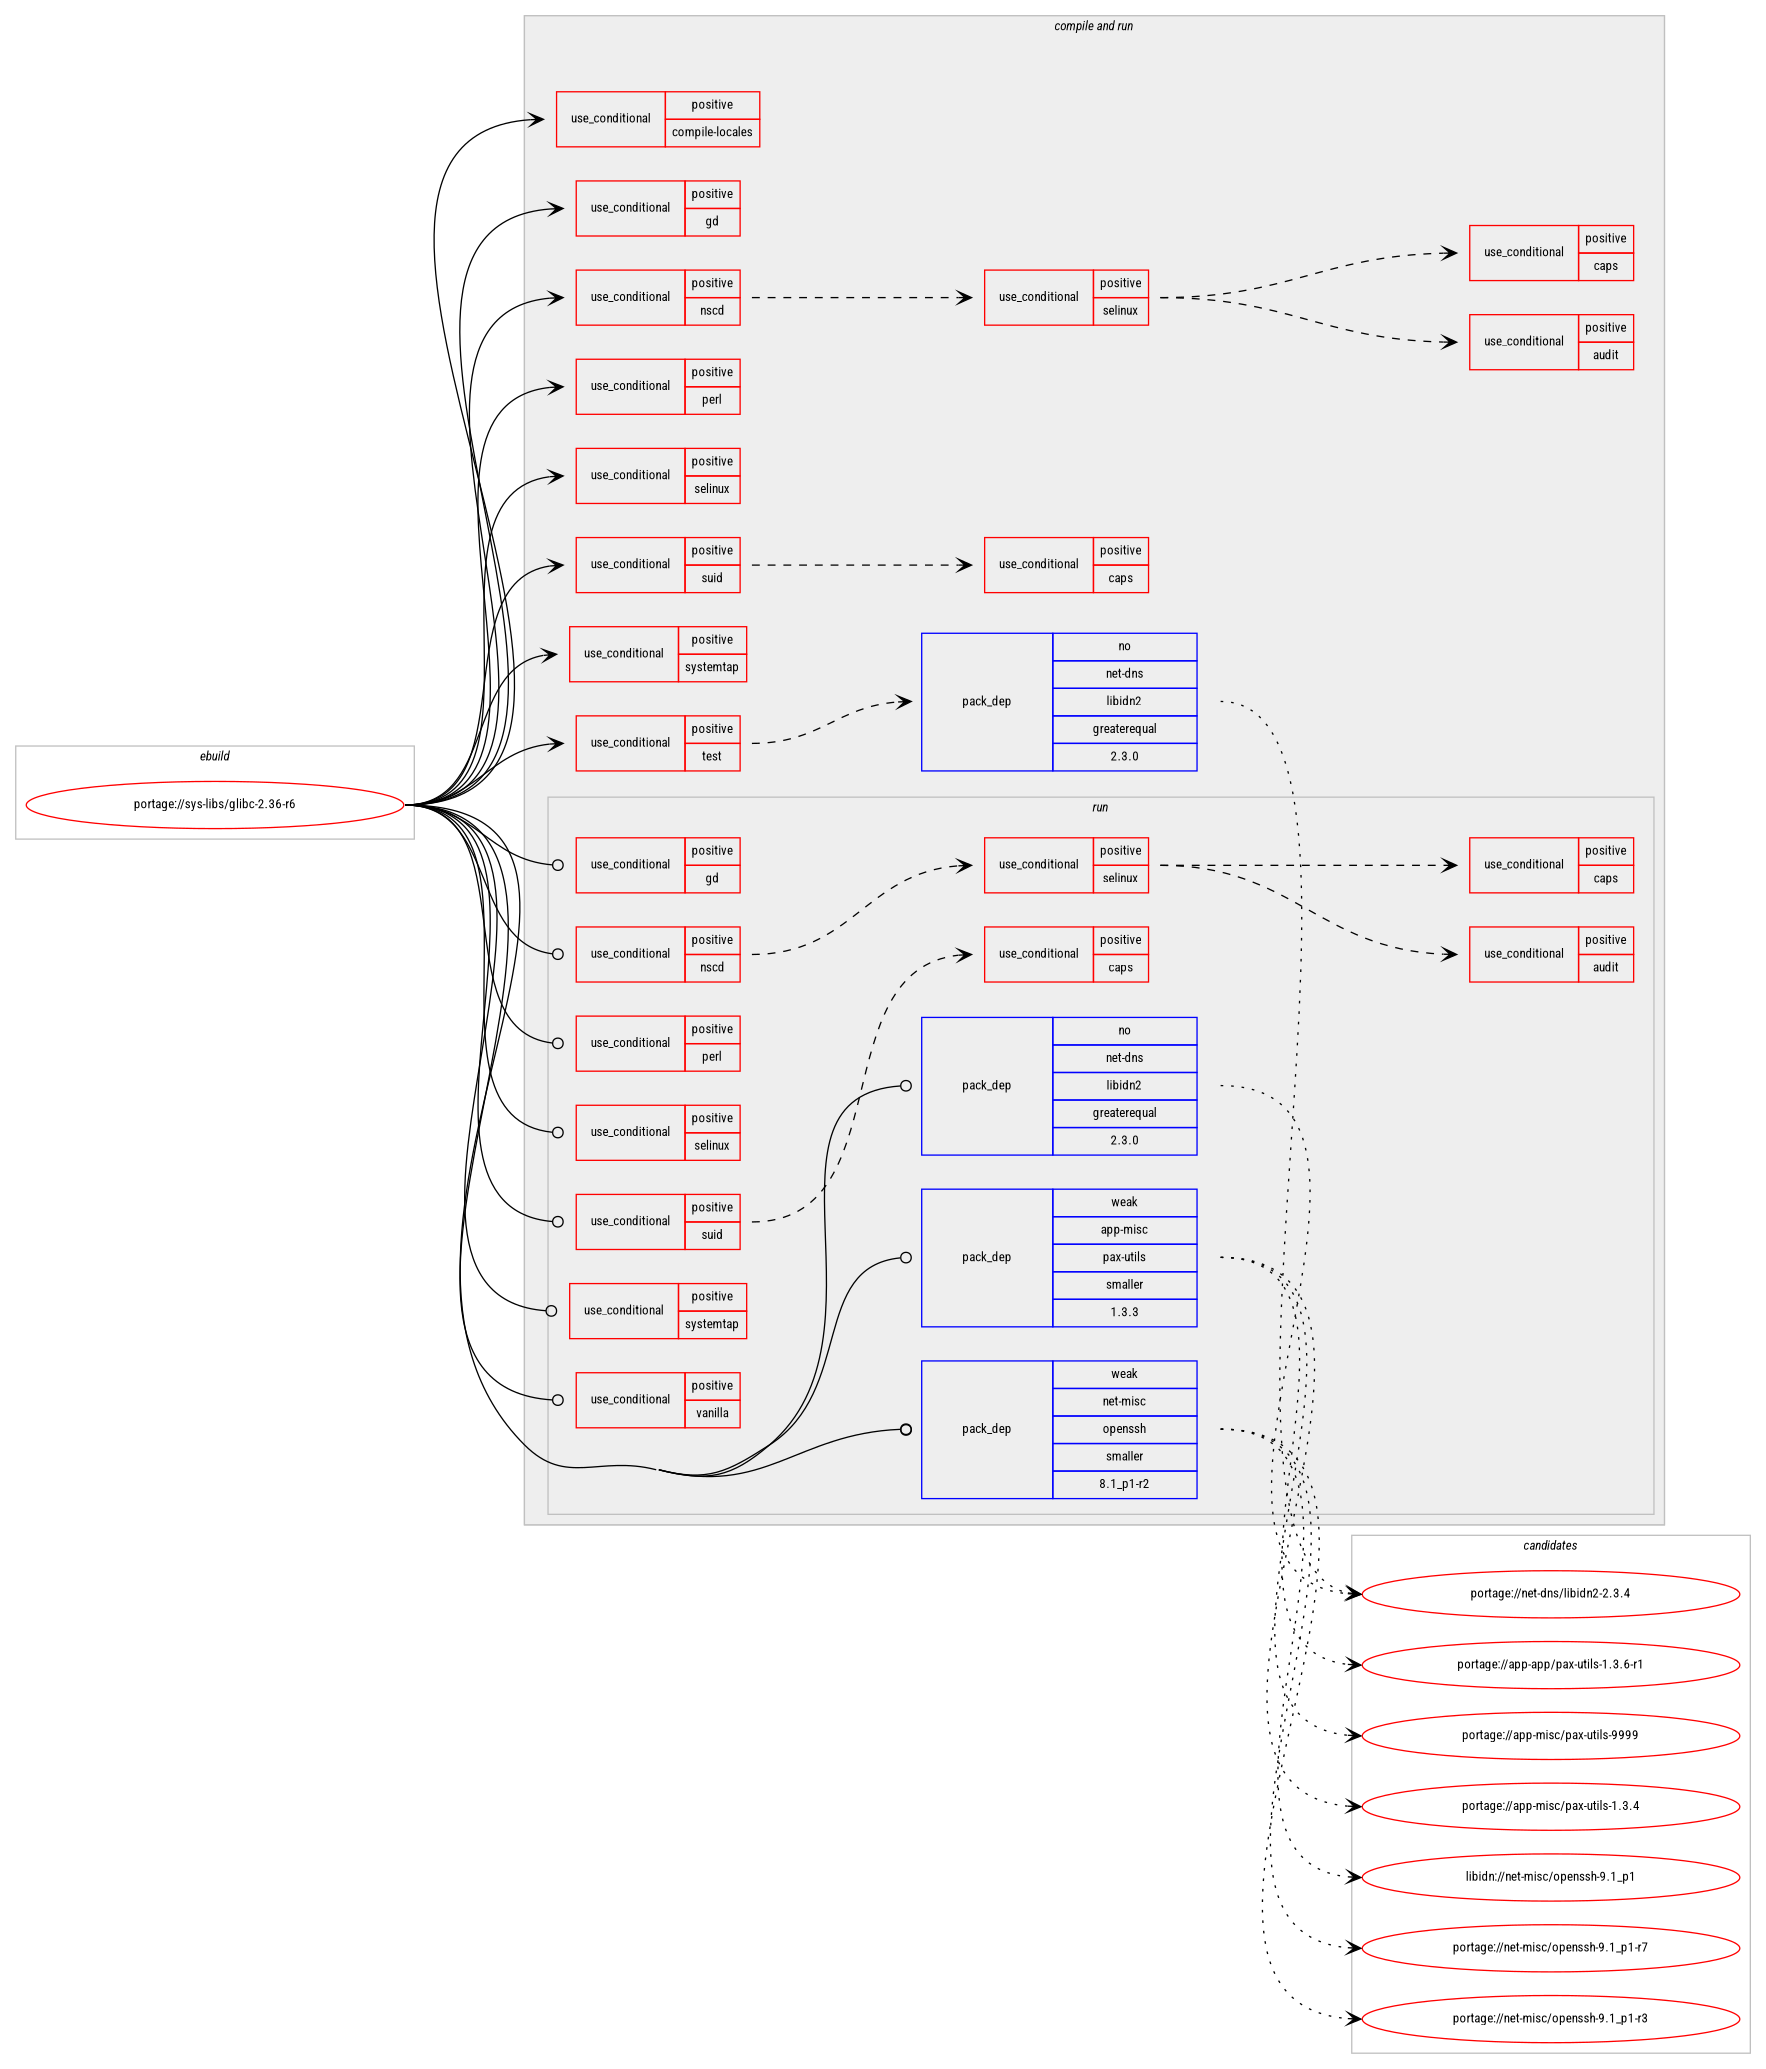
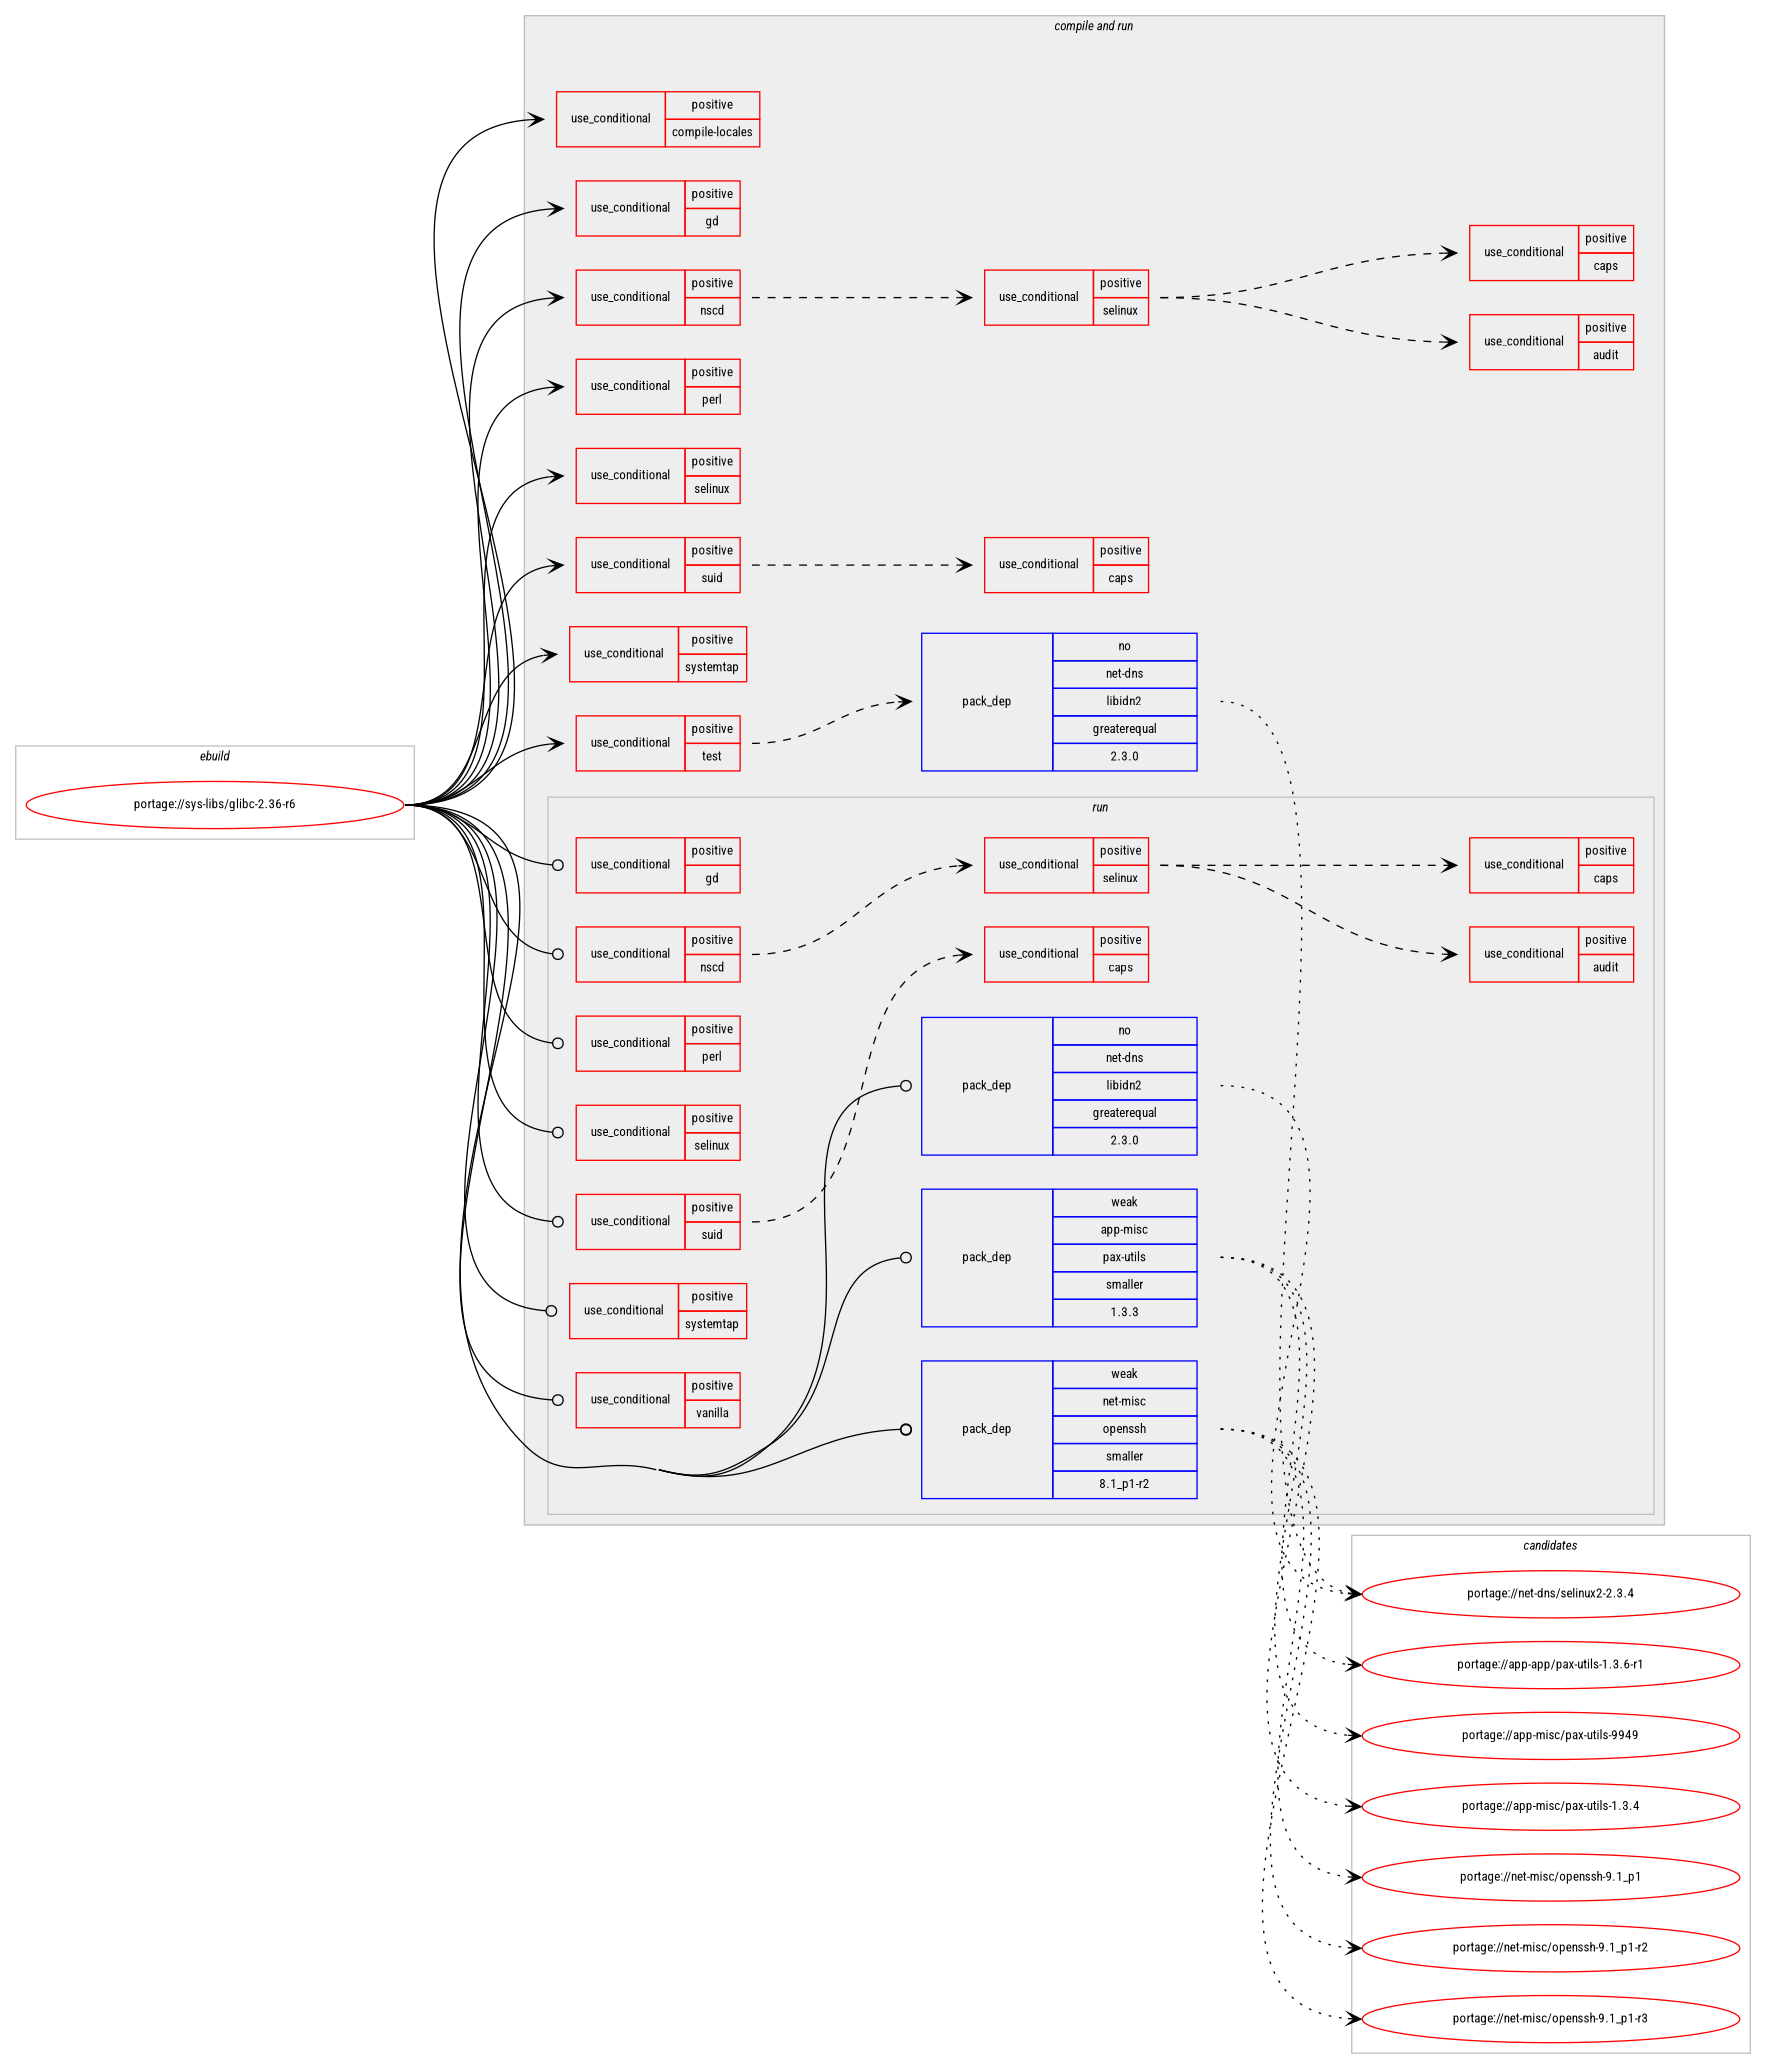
node "portage://net-dns/libidn2-2.3.4": label "portage://net-dns/libidn2-2.3.4" -> "portage://net-dns/selinux2-2.3.4"
node "portage://app-misc/pax-utils-9999": label "portage://app-misc/pax-utils-9999" -> "portage://app-misc/pax-utils-9949"
node "libidn://net-misc/openssh-9.1_p1": label "libidn://net-misc/openssh-9.1_p1" -> "portage://net-misc/openssh-9.1_p1"
node "portage://net-misc/openssh-9.1_p1-r7": label "portage://net-misc/openssh-9.1_p1-r7" -> "portage://net-misc/openssh-9.1_p1-r2"
